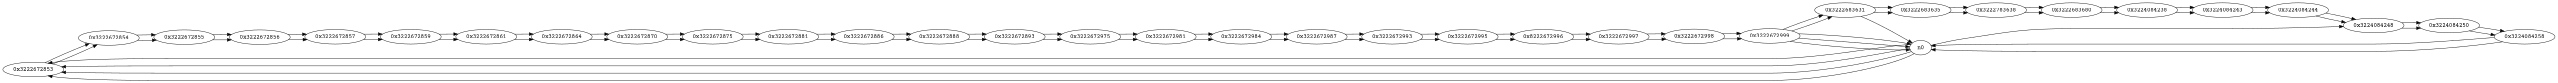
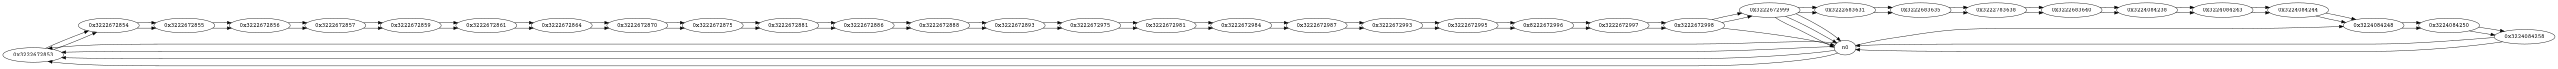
node "0x3222683680": label "0x3222683680" -> "0x3222683640"
edge "0x3222683631" -> "n0": now "0x3222672998" -> "n0"
